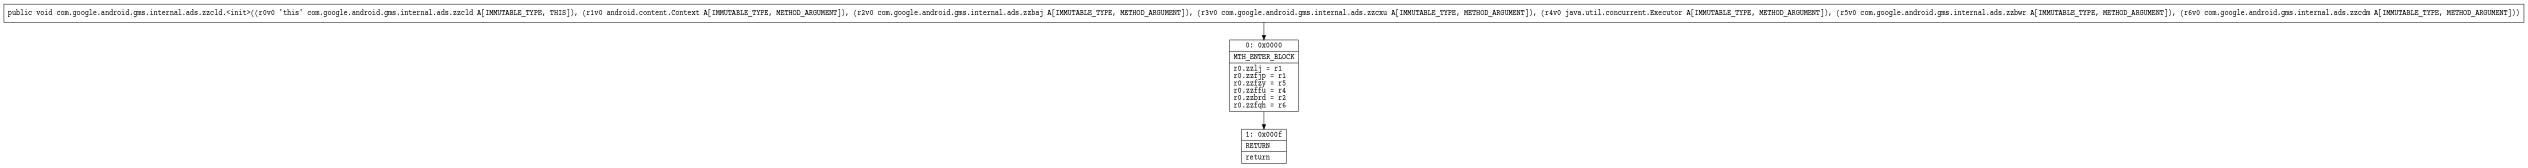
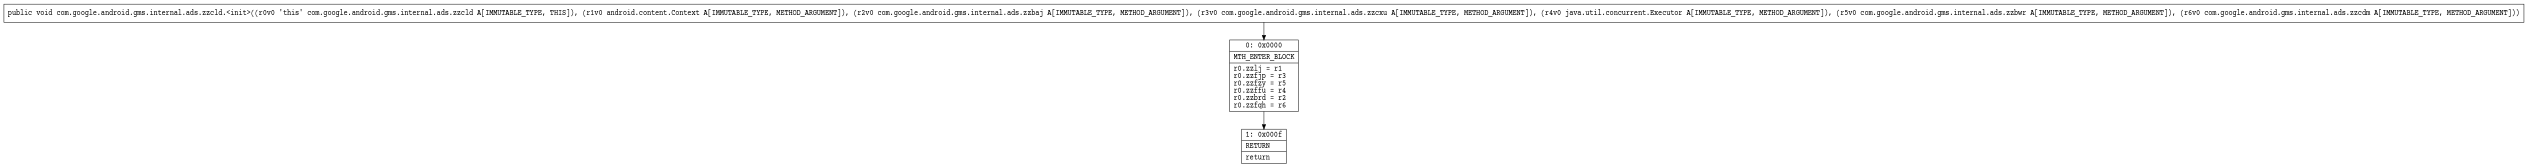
node "0: 0x0000": text "r0.zzfjp = r1" -> "r0.zzfjp = r3"
